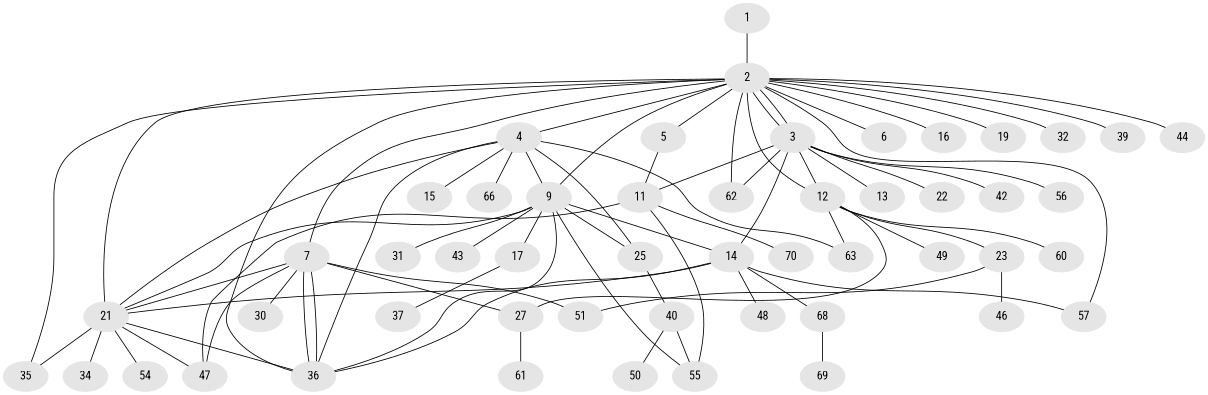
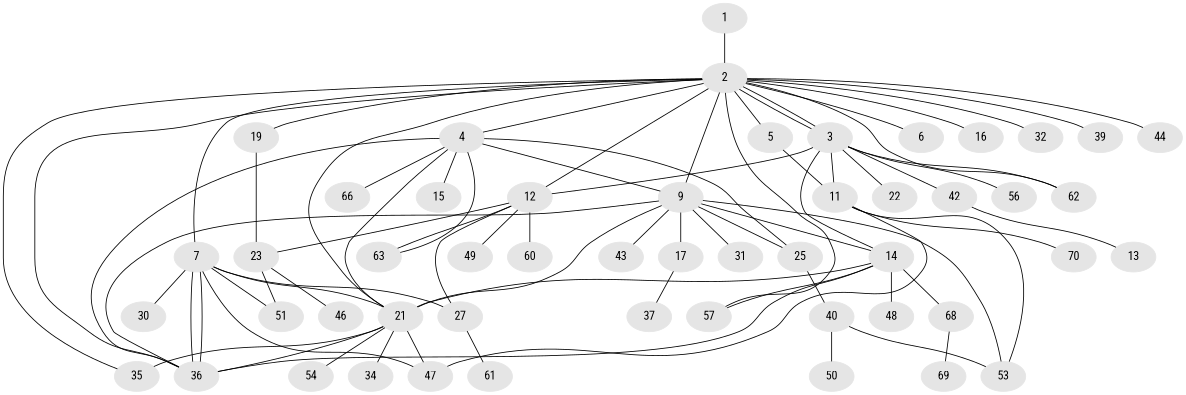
edge "3" -- "13": now "42" -- "13"
edge "19" -- "23": added
node "55": label "55" -> "53"
